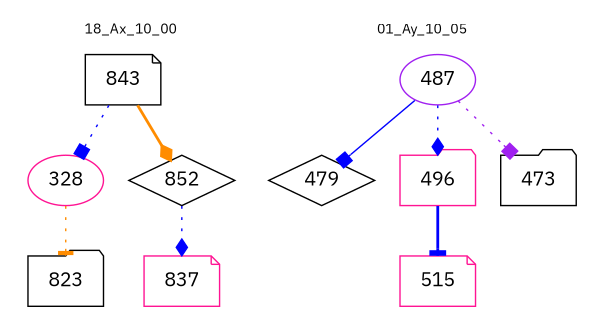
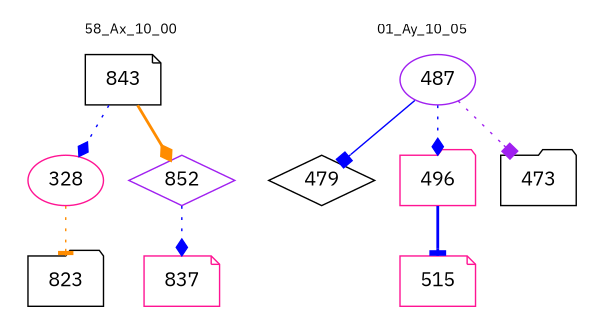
cluster "18_Ax_10_00": label "18_Ax_10_00" -> "58_Ax_10_00"
edge "843" -> "328": arrowhead box -> diamond
node "852": color black -> purple
